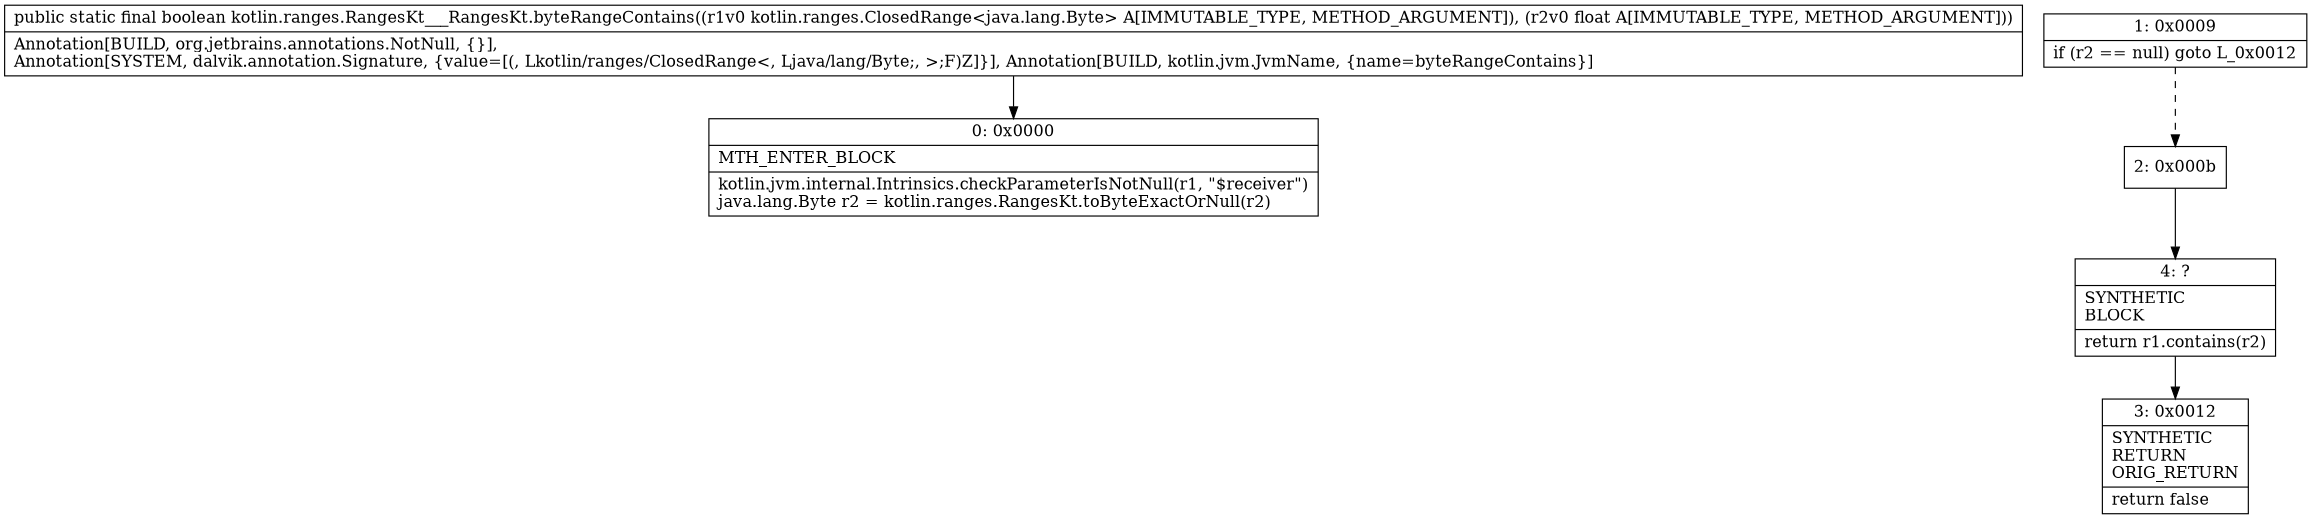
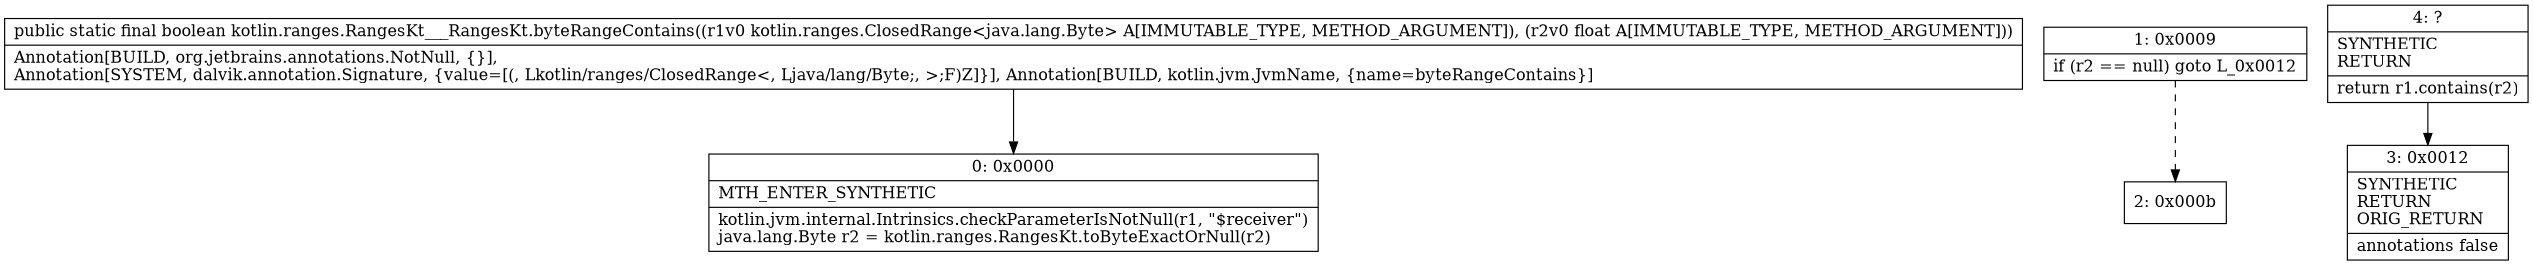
node "0: 0x0000": text "MTH_ENTER_BLOCK" -> "MTH_ENTER_SYNTHETIC"
edge "2: 0x000b" -> "4: ?": removed
node "4: ?": text "BLOCK" -> "RETURN"
node "3: 0x0012": text "return false" -> "annotations false"
